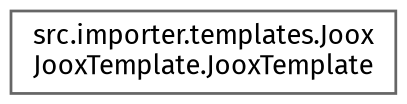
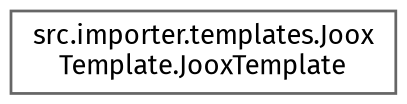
node "src.importer.templates.Joox JooxTemplate.JooxTemplate": label "src.importer.templates.Joox JooxTemplate.JooxTemplate" -> "src.importer.templates.Joox Template.JooxTemplate"
